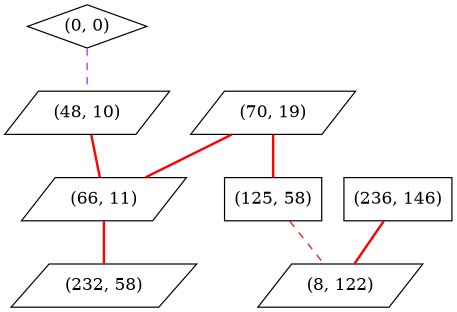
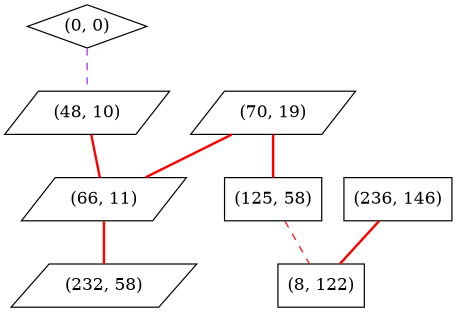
node "(8, 122)": shape parallelogram -> box
